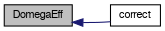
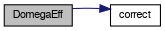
edge "correct" -> "DomegaEff": reversed
